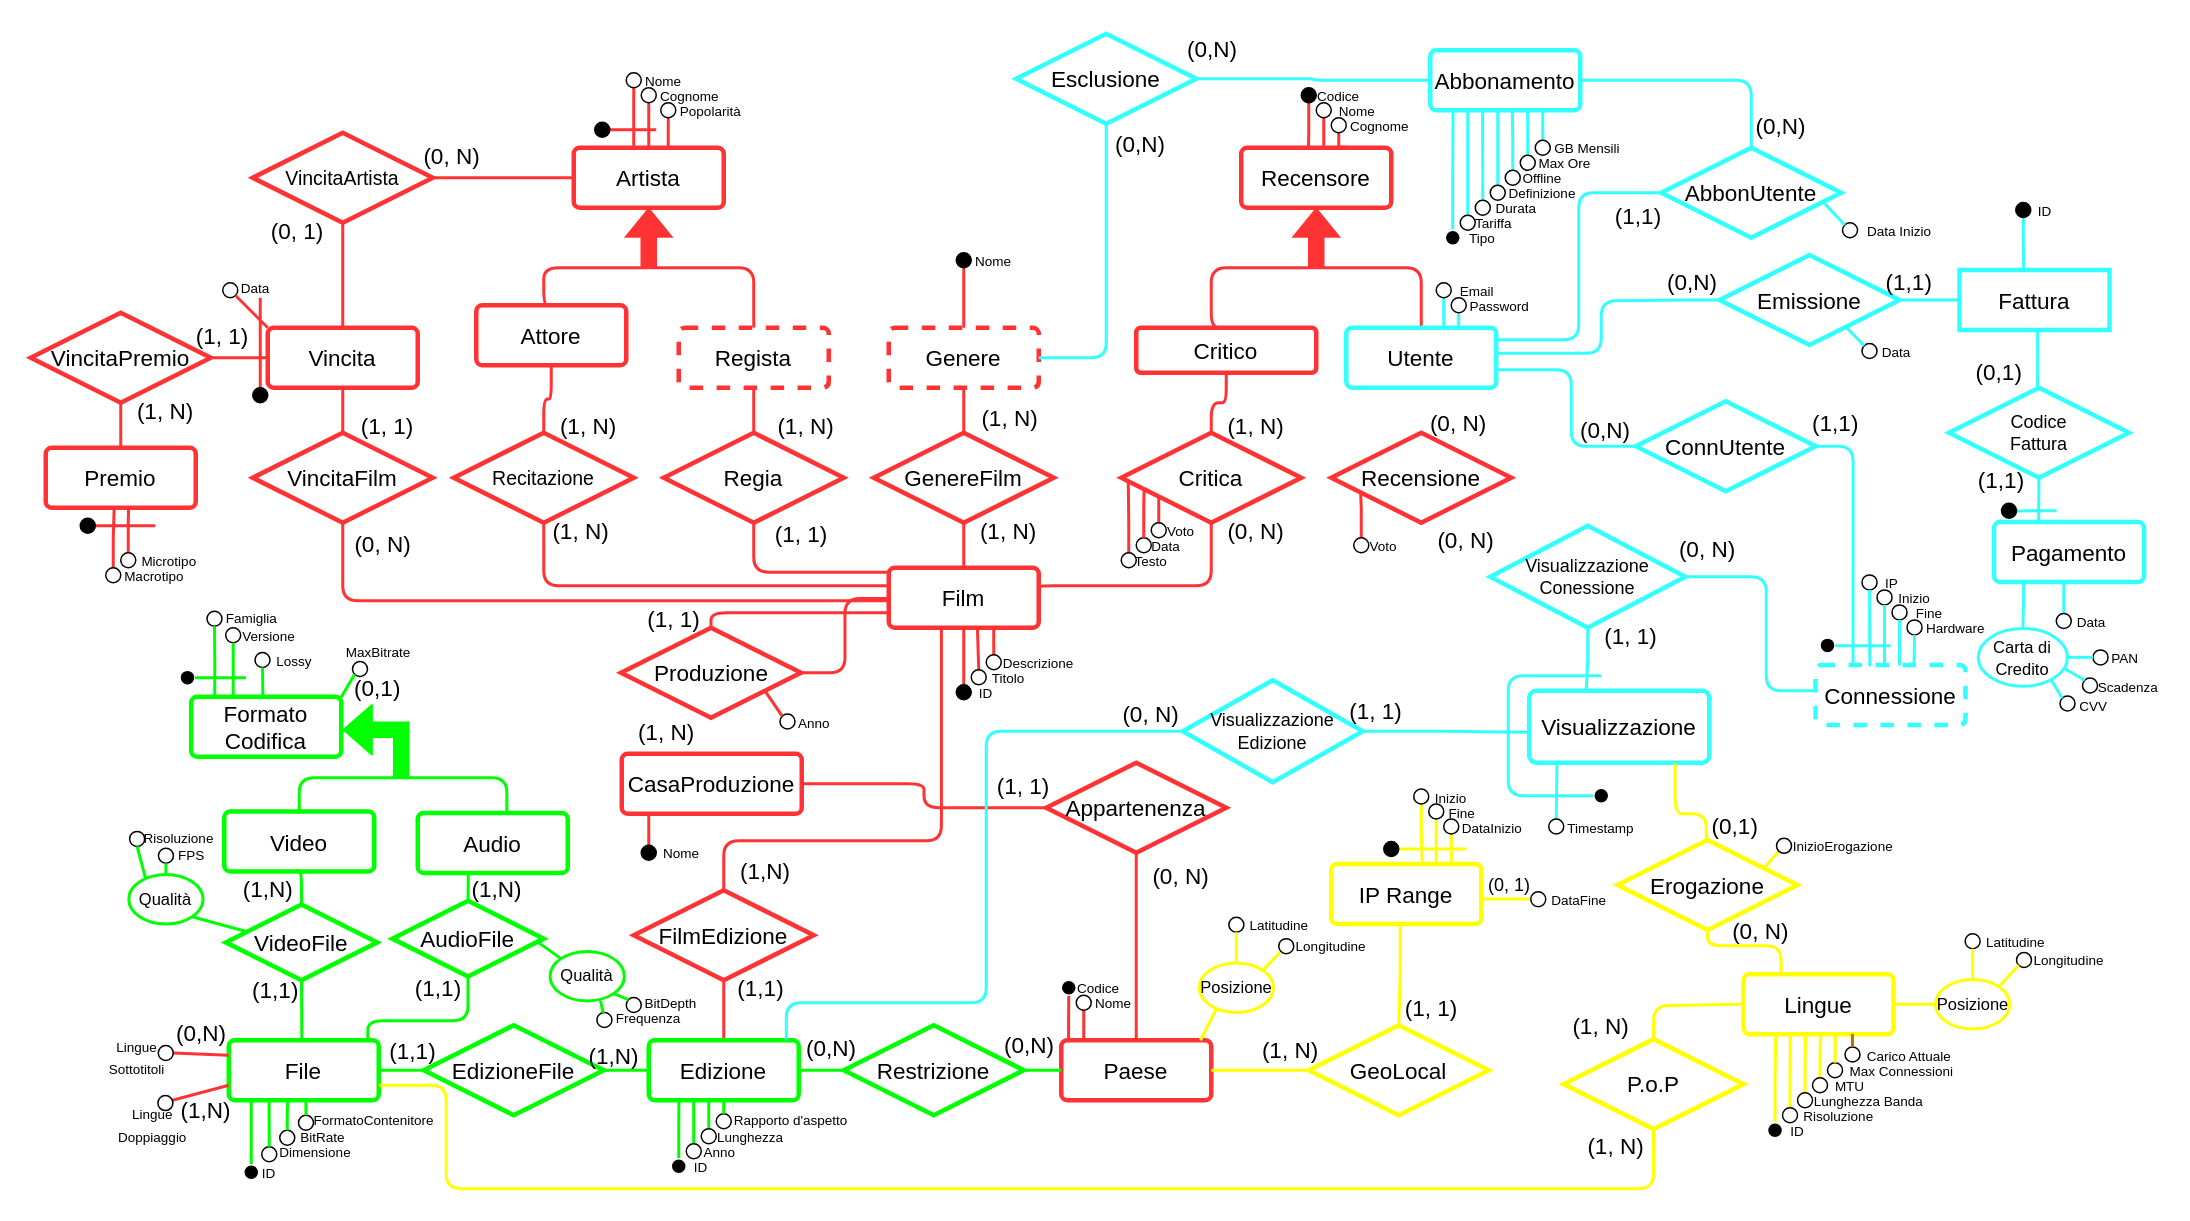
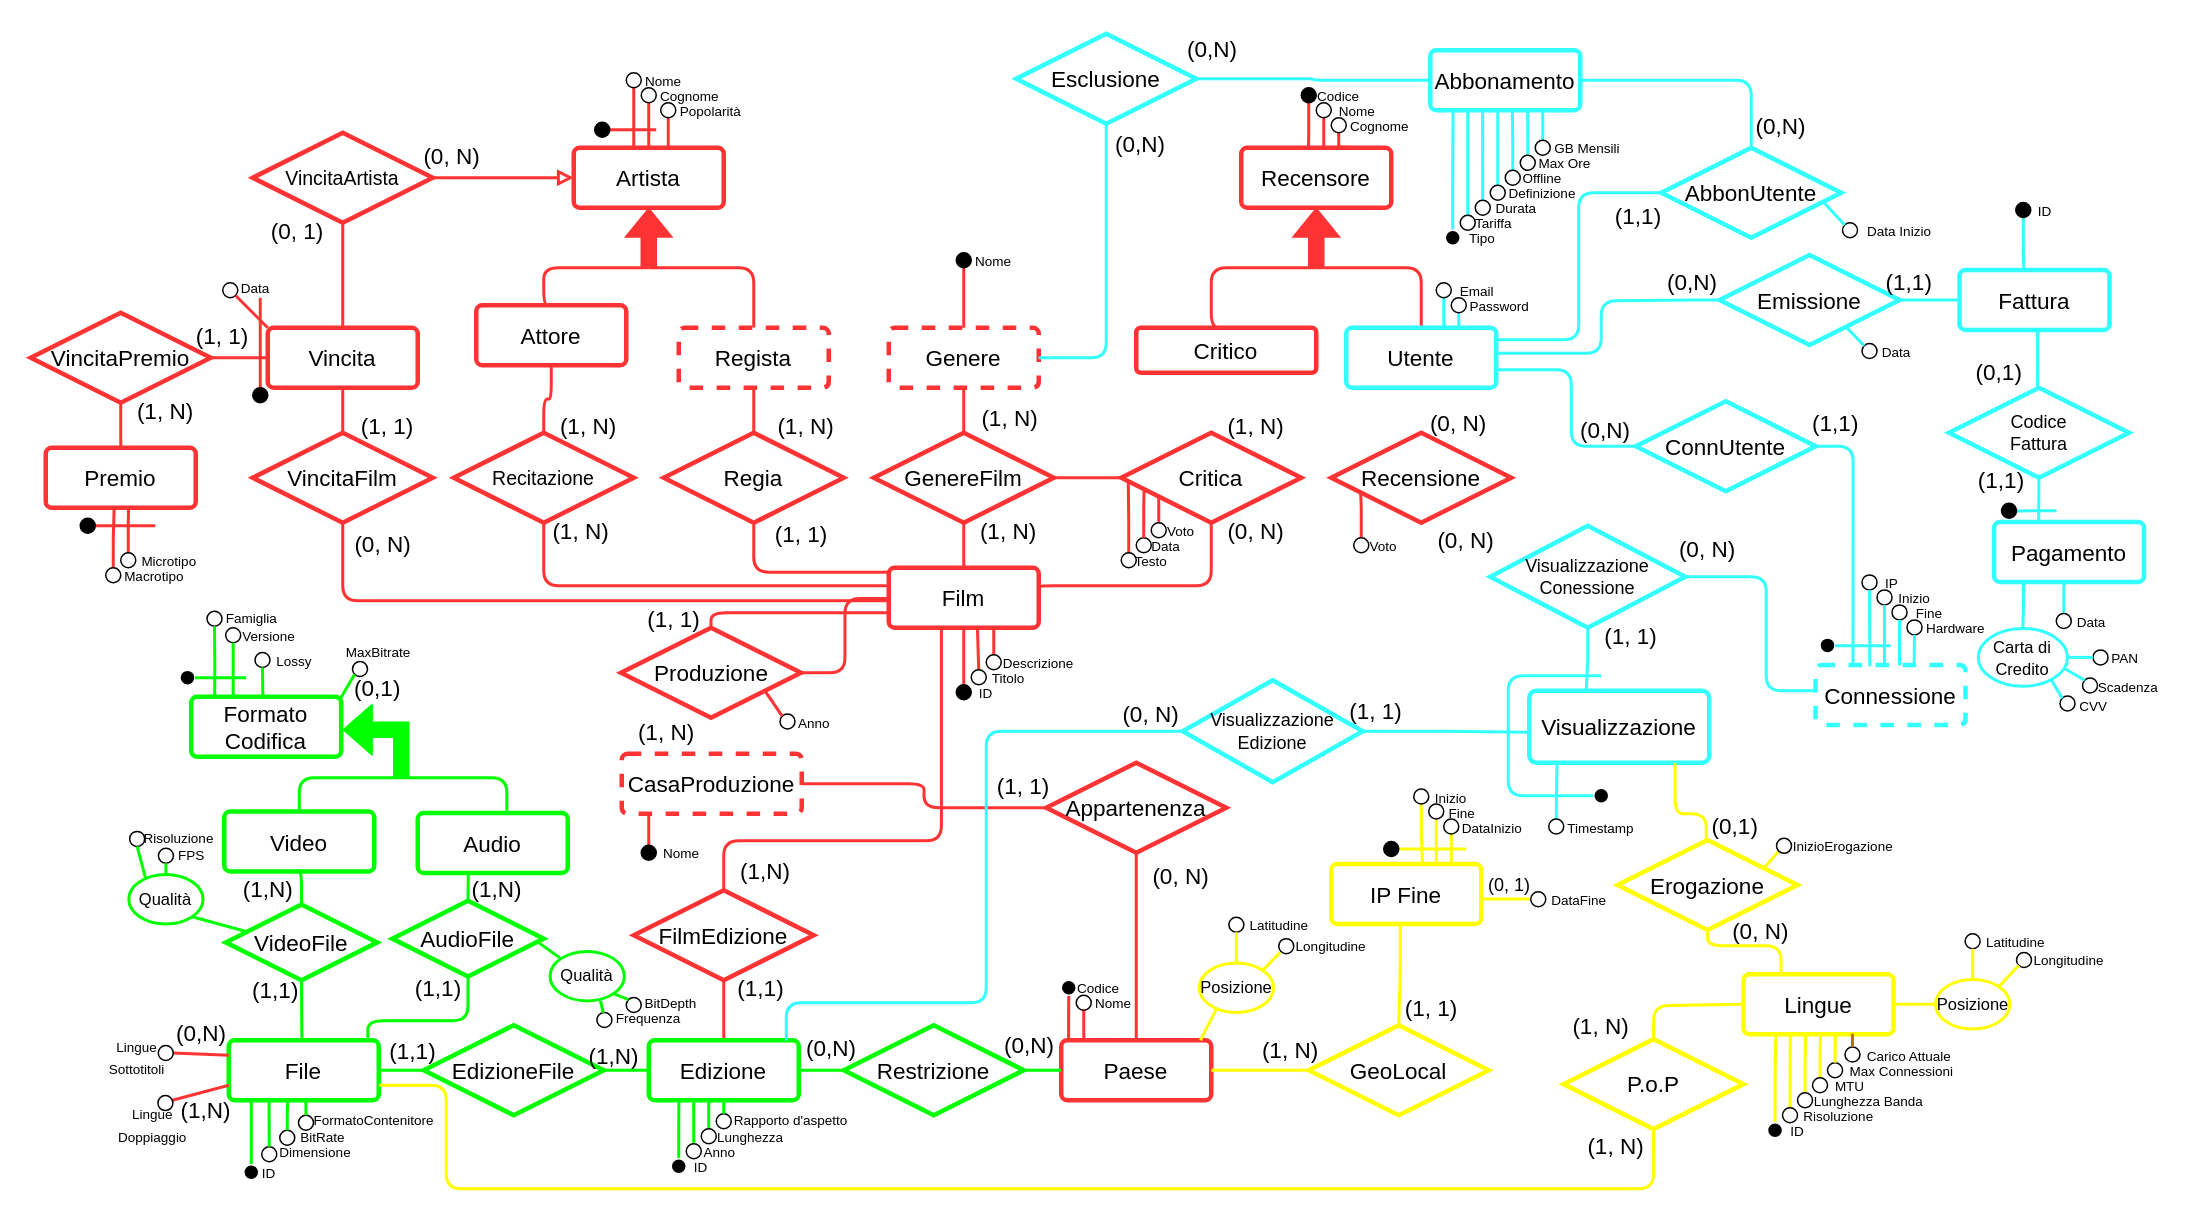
edge "VincitaArtista" -- "Artista": arrowhead none -> block
node "Fattura": shape rectangle -> rounded rectangle
edge "Critico" -- "Critica": now "GenereFilm" -- "Critica"
node "CasaProduzione": style solid -> dashed
node "IP Range": label "IP Range" -> "IP Fine"
